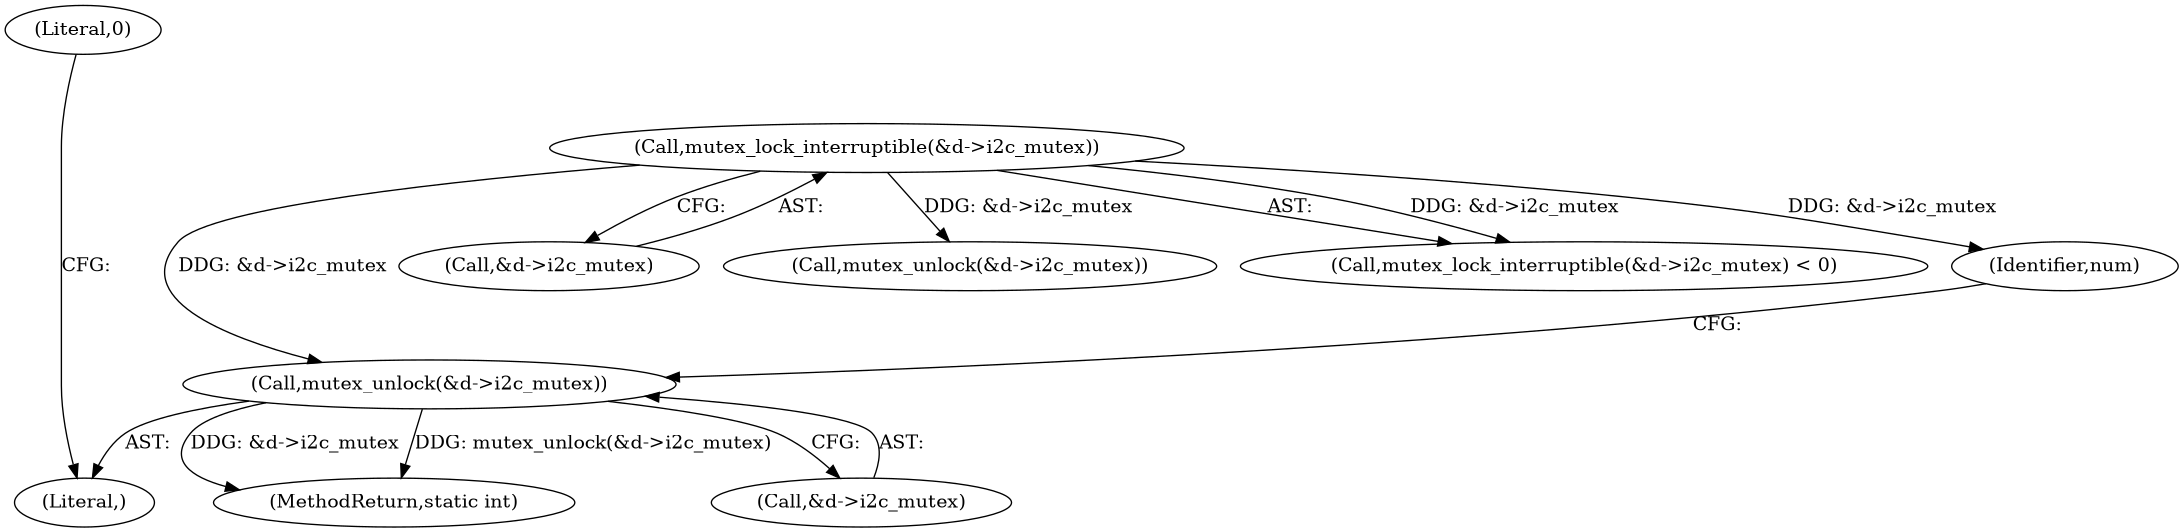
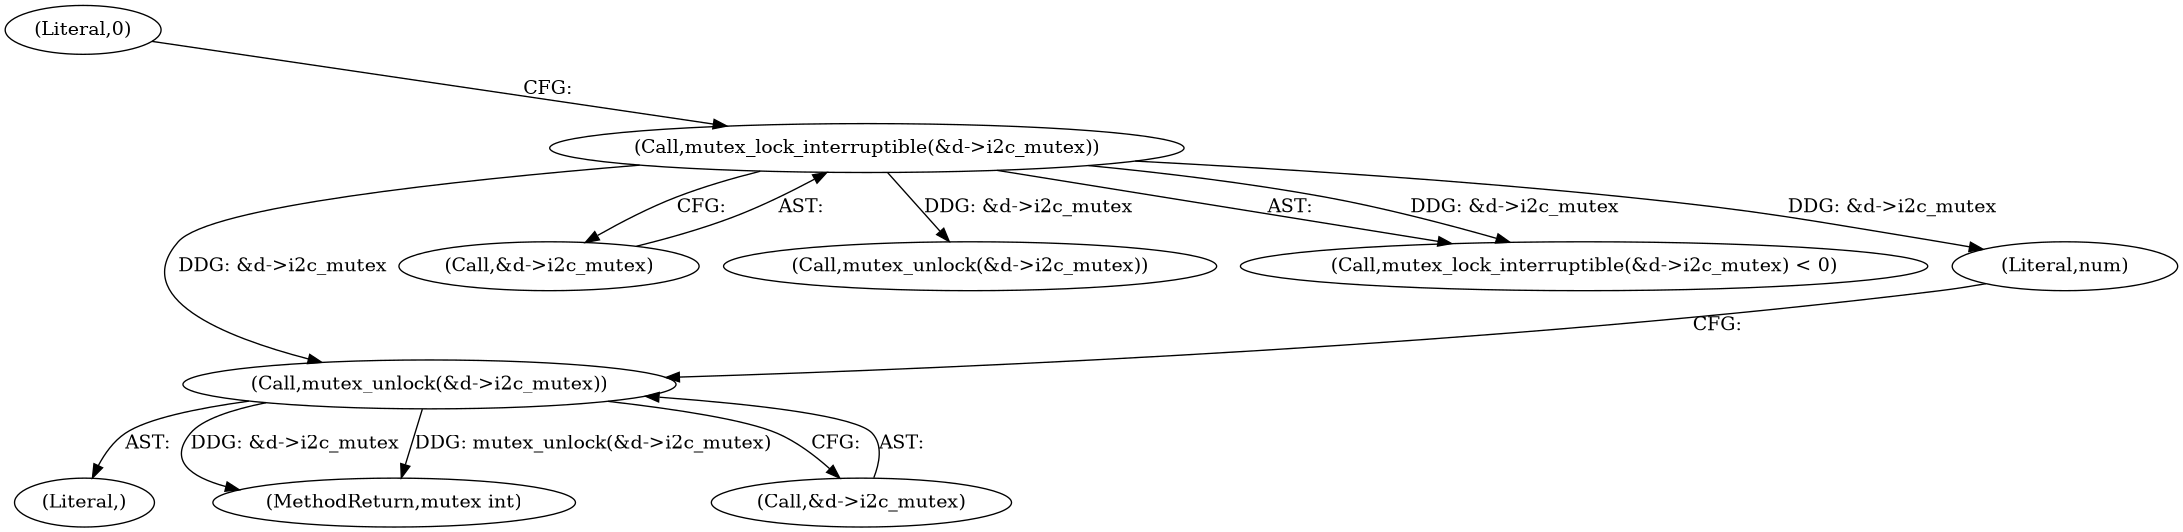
edge "(Literal,0)" -> "(Literal,)": now "(Literal,0)" -> "(Call,mutex_lock_interruptible(&d->i2c_mutex))"
node "(Identifier,num)": label "(Identifier,num)" -> "(Literal,num)"
node "(MethodReturn,static int)": label "(MethodReturn,static int)" -> "(MethodReturn,mutex int)"
